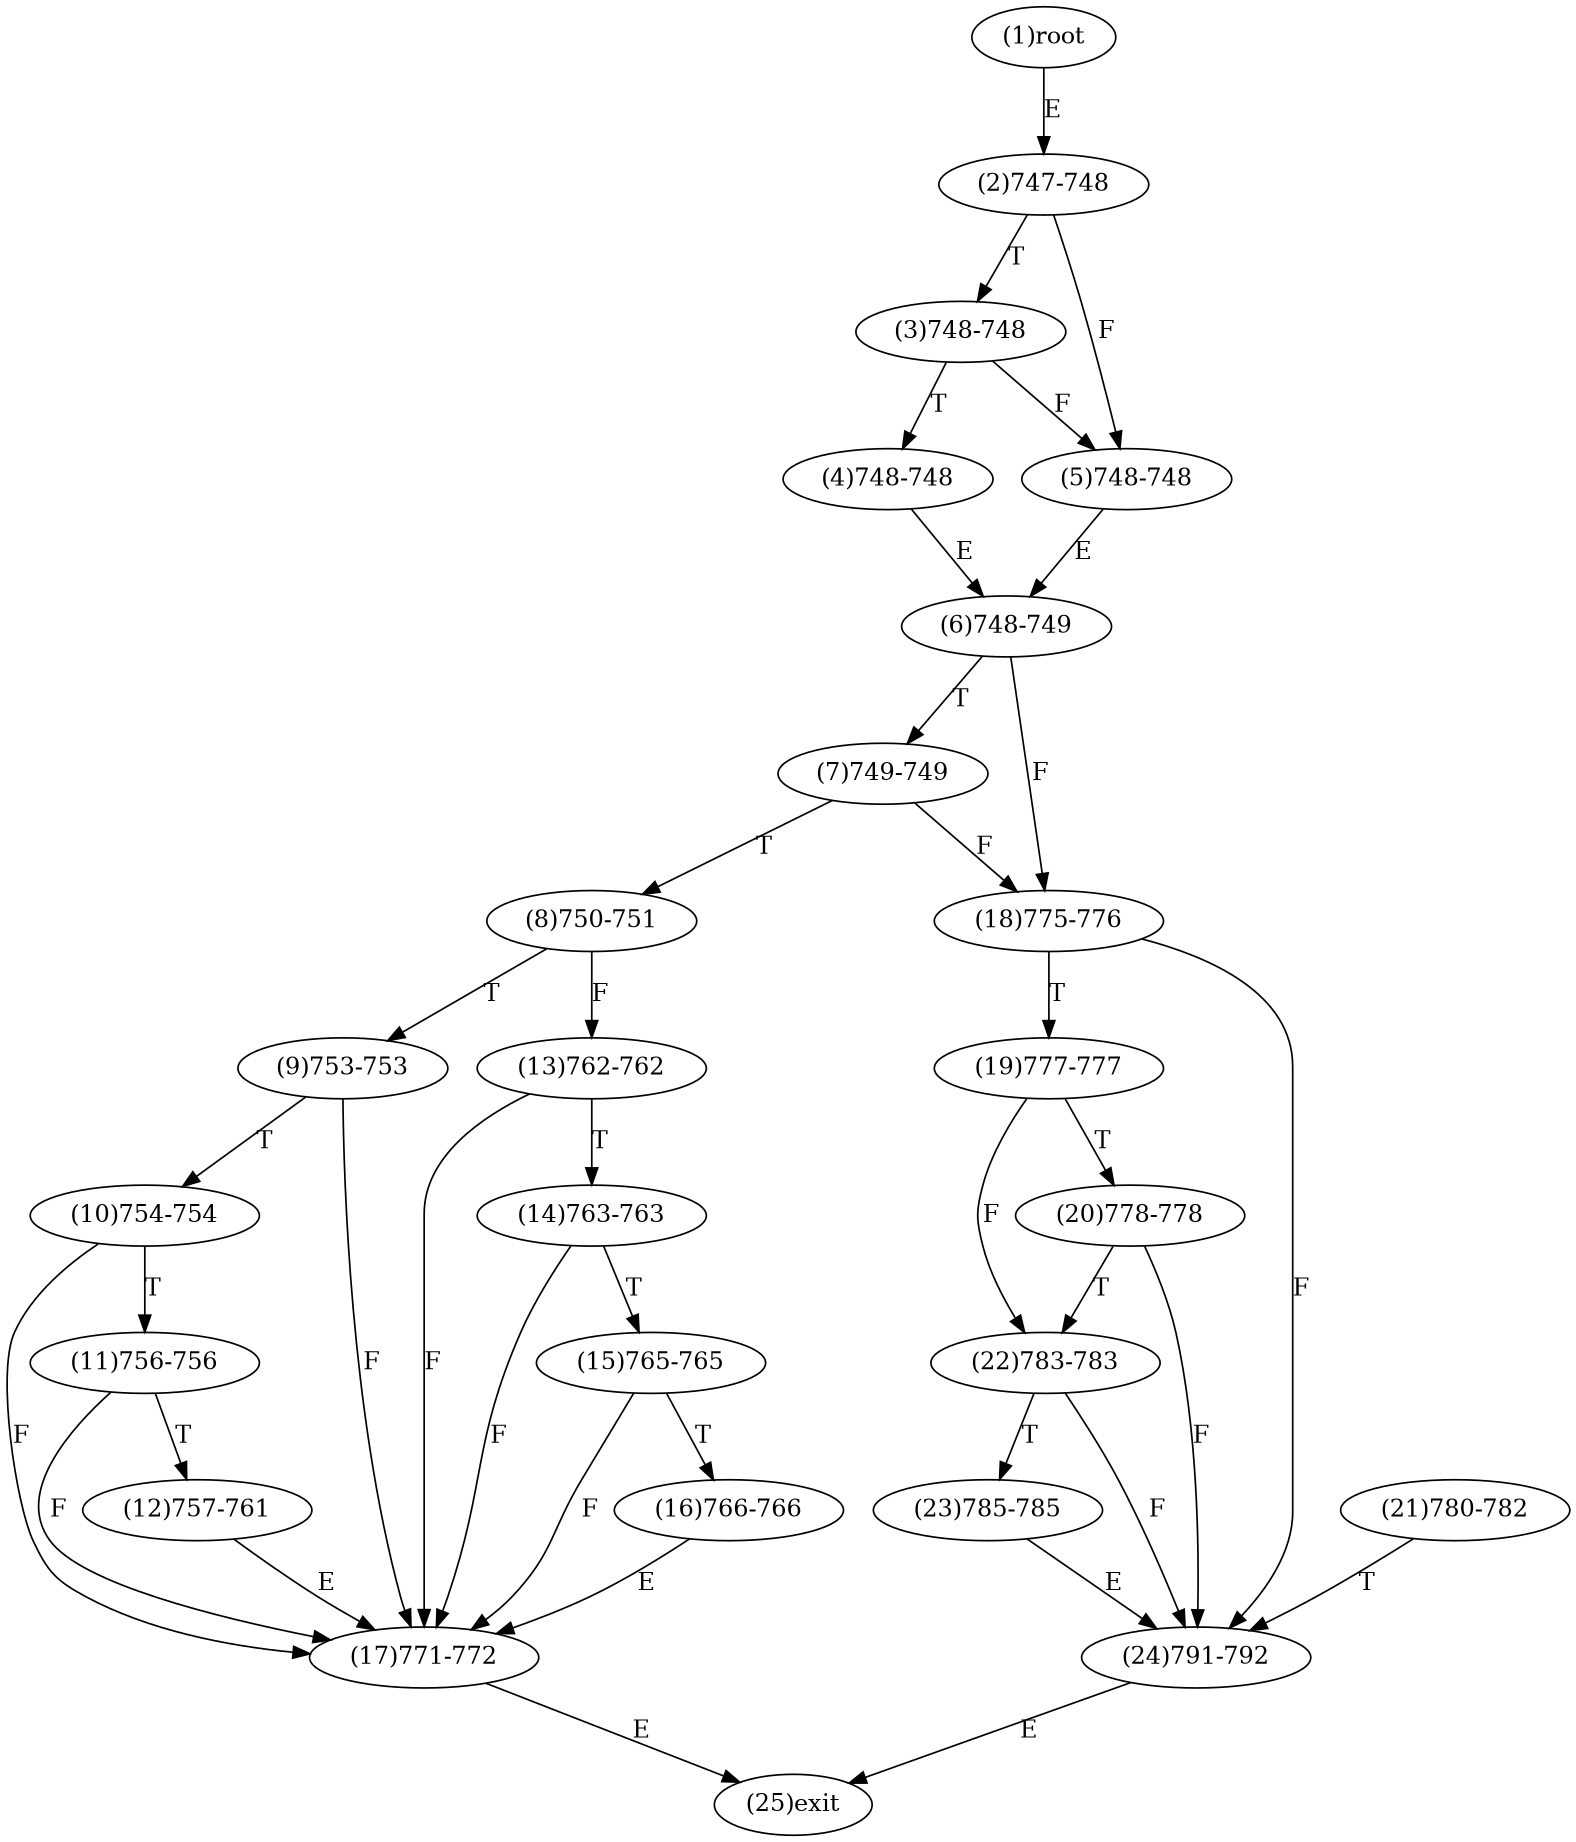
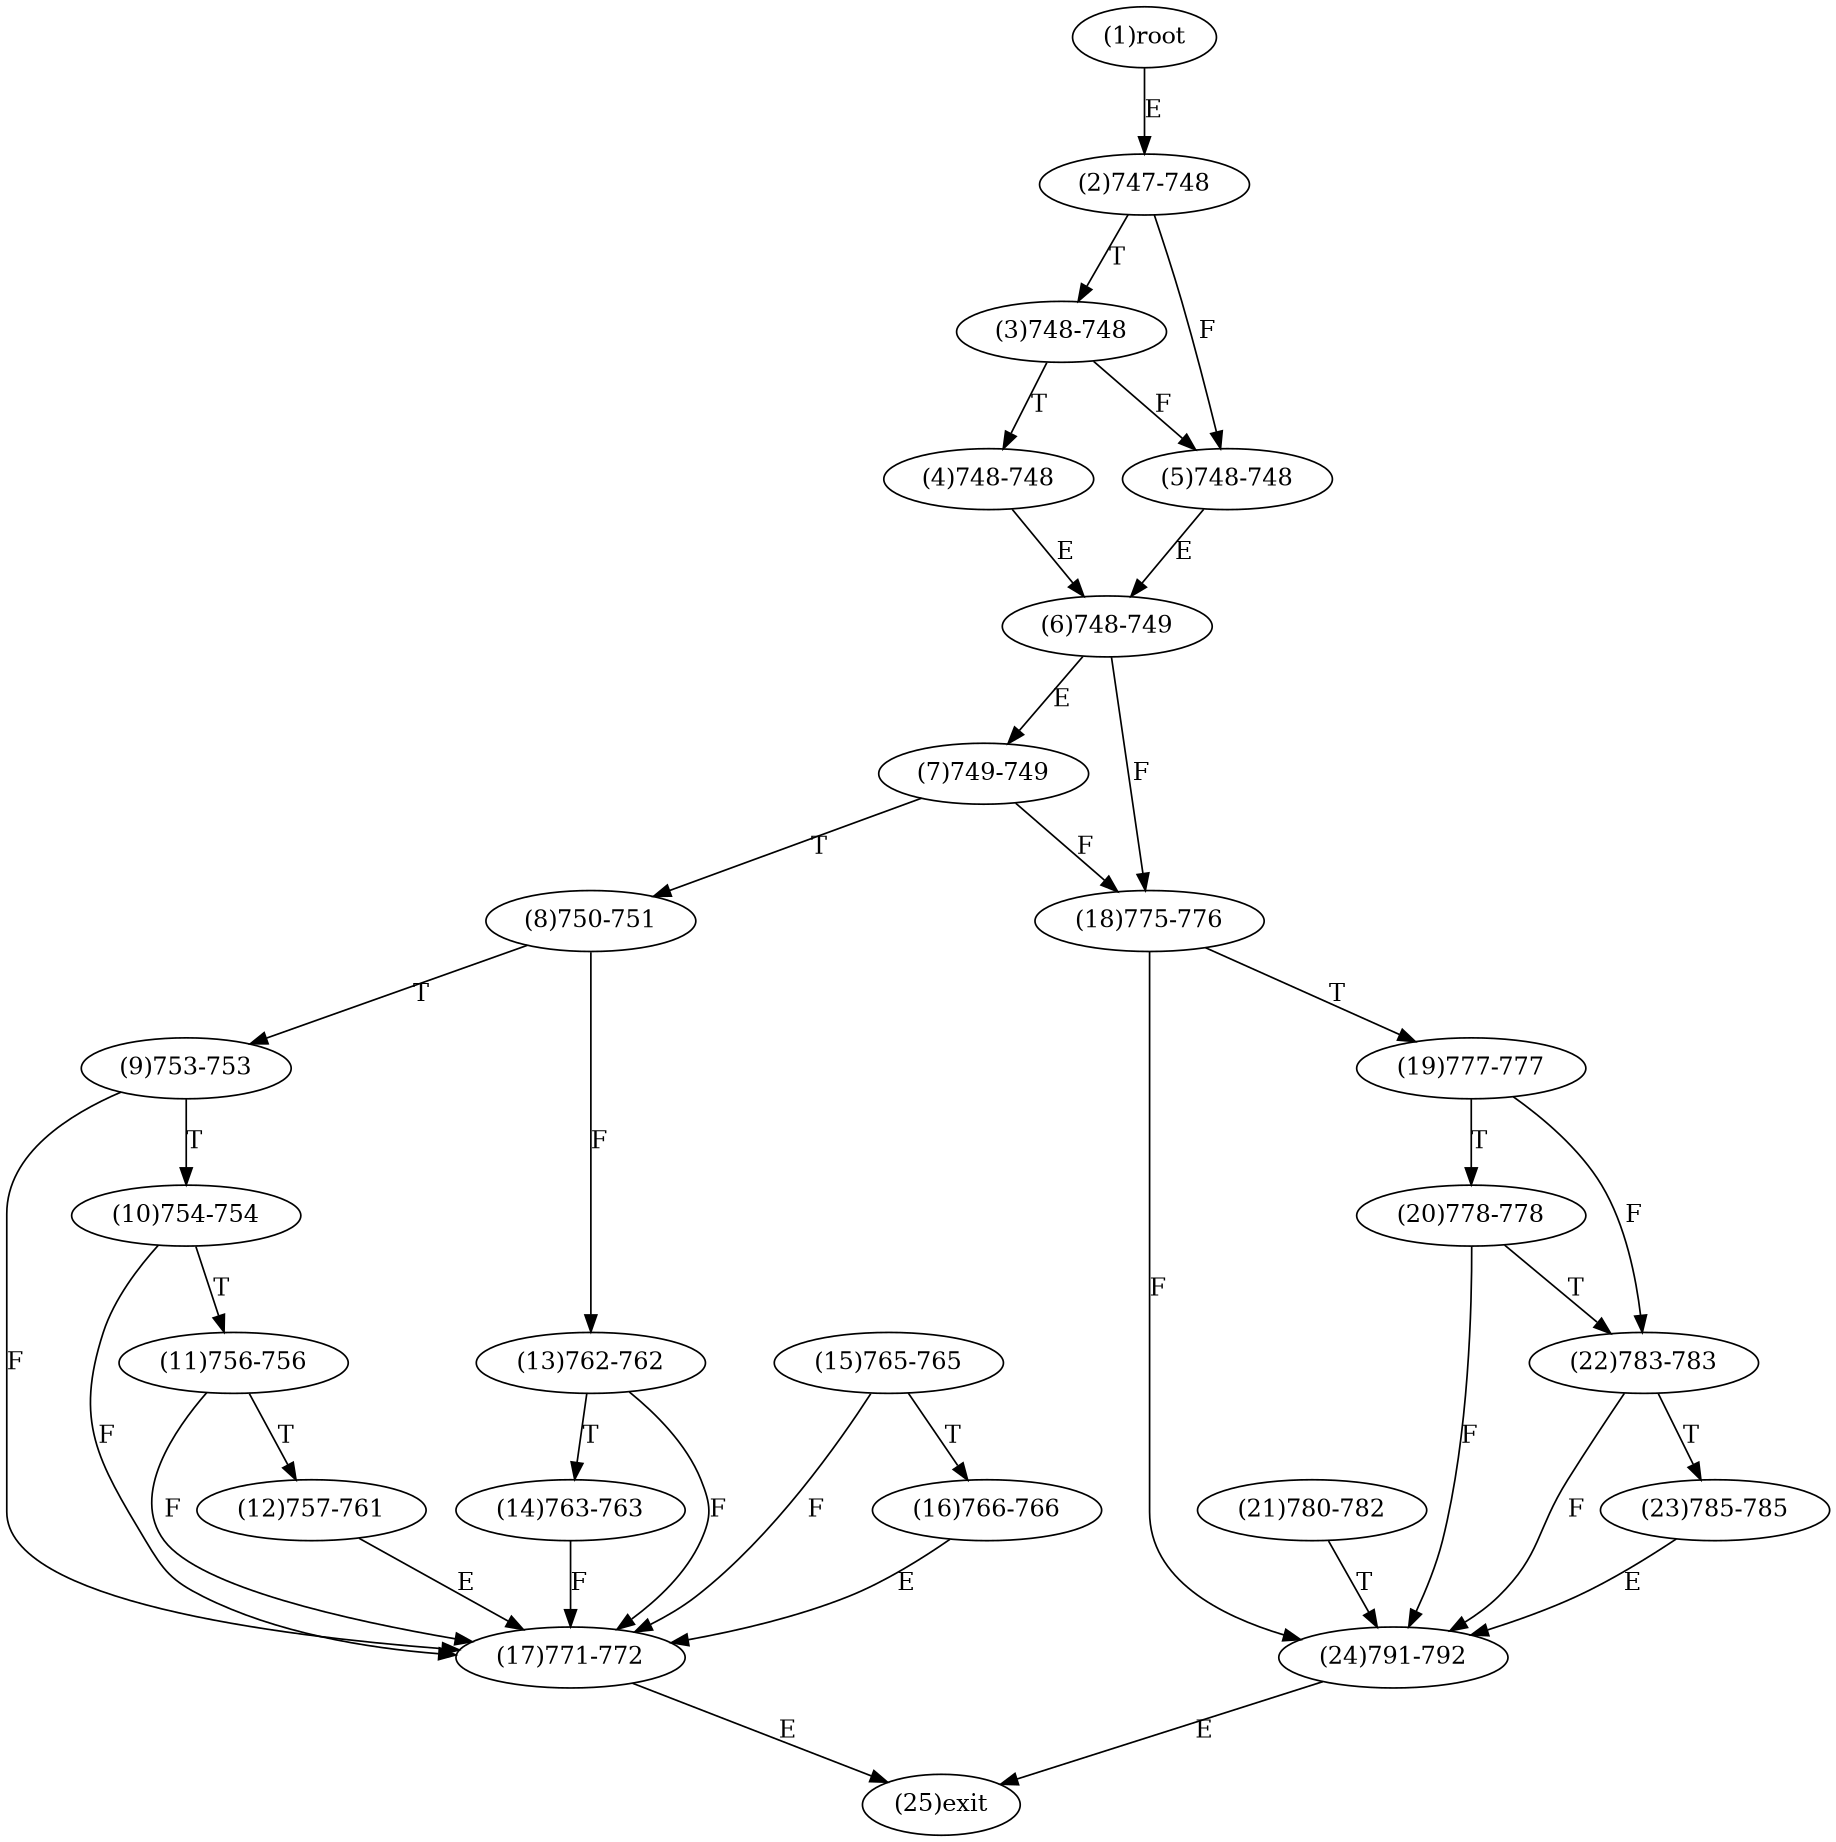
edge "(6)748-749" -> "(7)749-749": label "T" -> "E"
edge "(14)763-763" -> "(15)765-765": removed, label "T"
